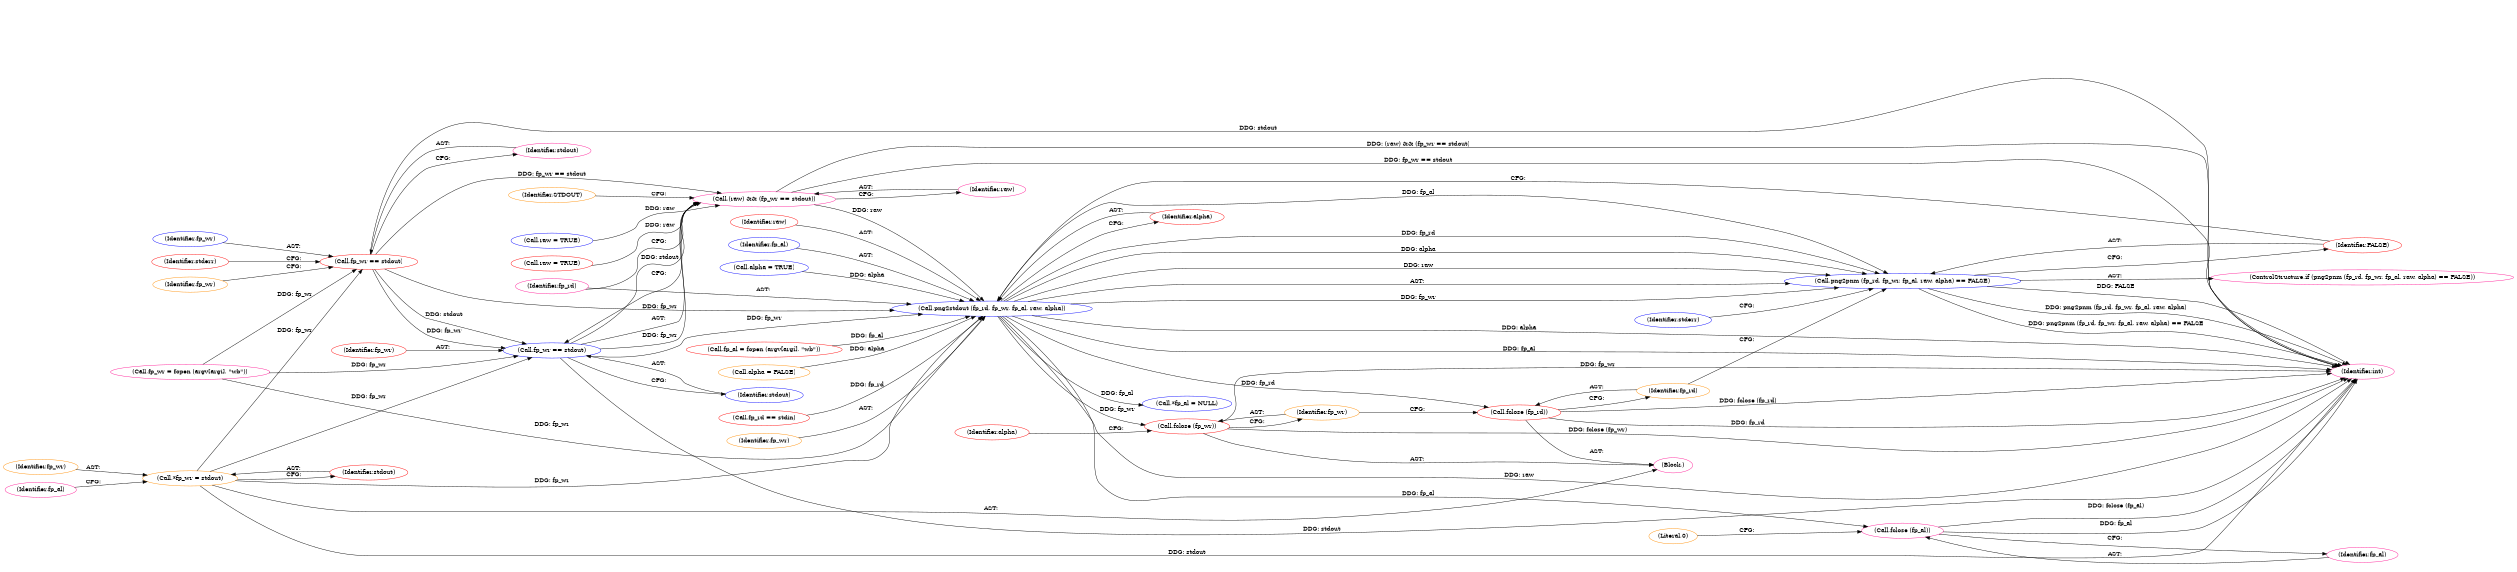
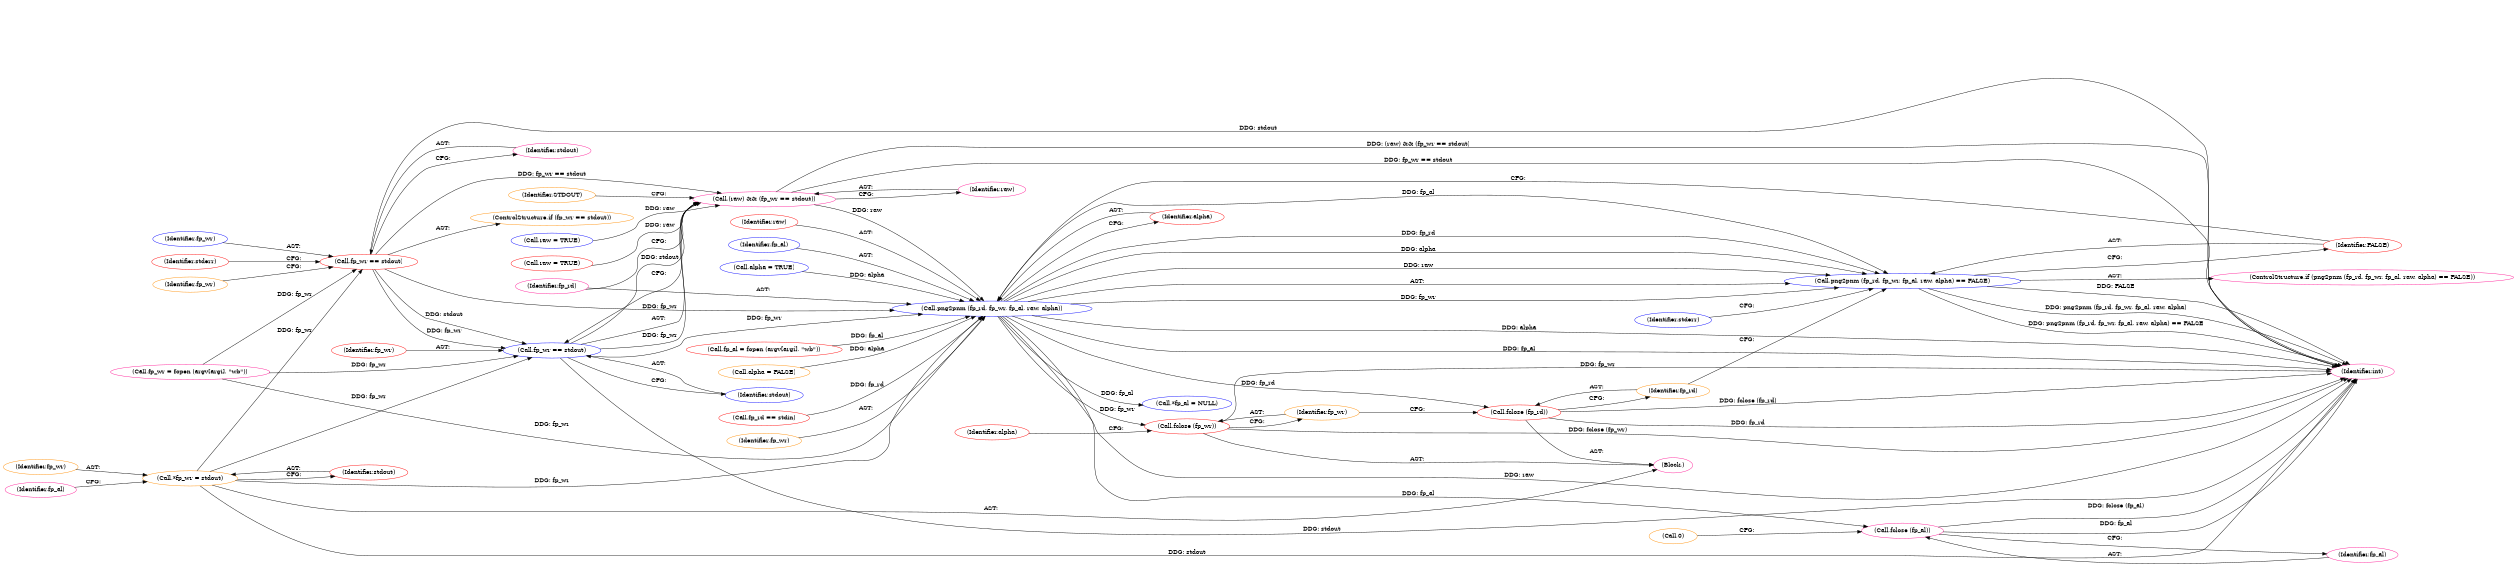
node "(ControlStructure,if (fp_wr == stdout))": added
node "(Call,png2stdout (fp_rd, fp_wr, fp_al, raw, alpha))": label "(Call,png2stdout (fp_rd, fp_wr, fp_al, raw, alpha))" -> "(Call,png2pnm (fp_rd, fp_wr, fp_al, raw, alpha))"
node "(Literal,0)": label "(Literal,0)" -> "(Call,0)"
